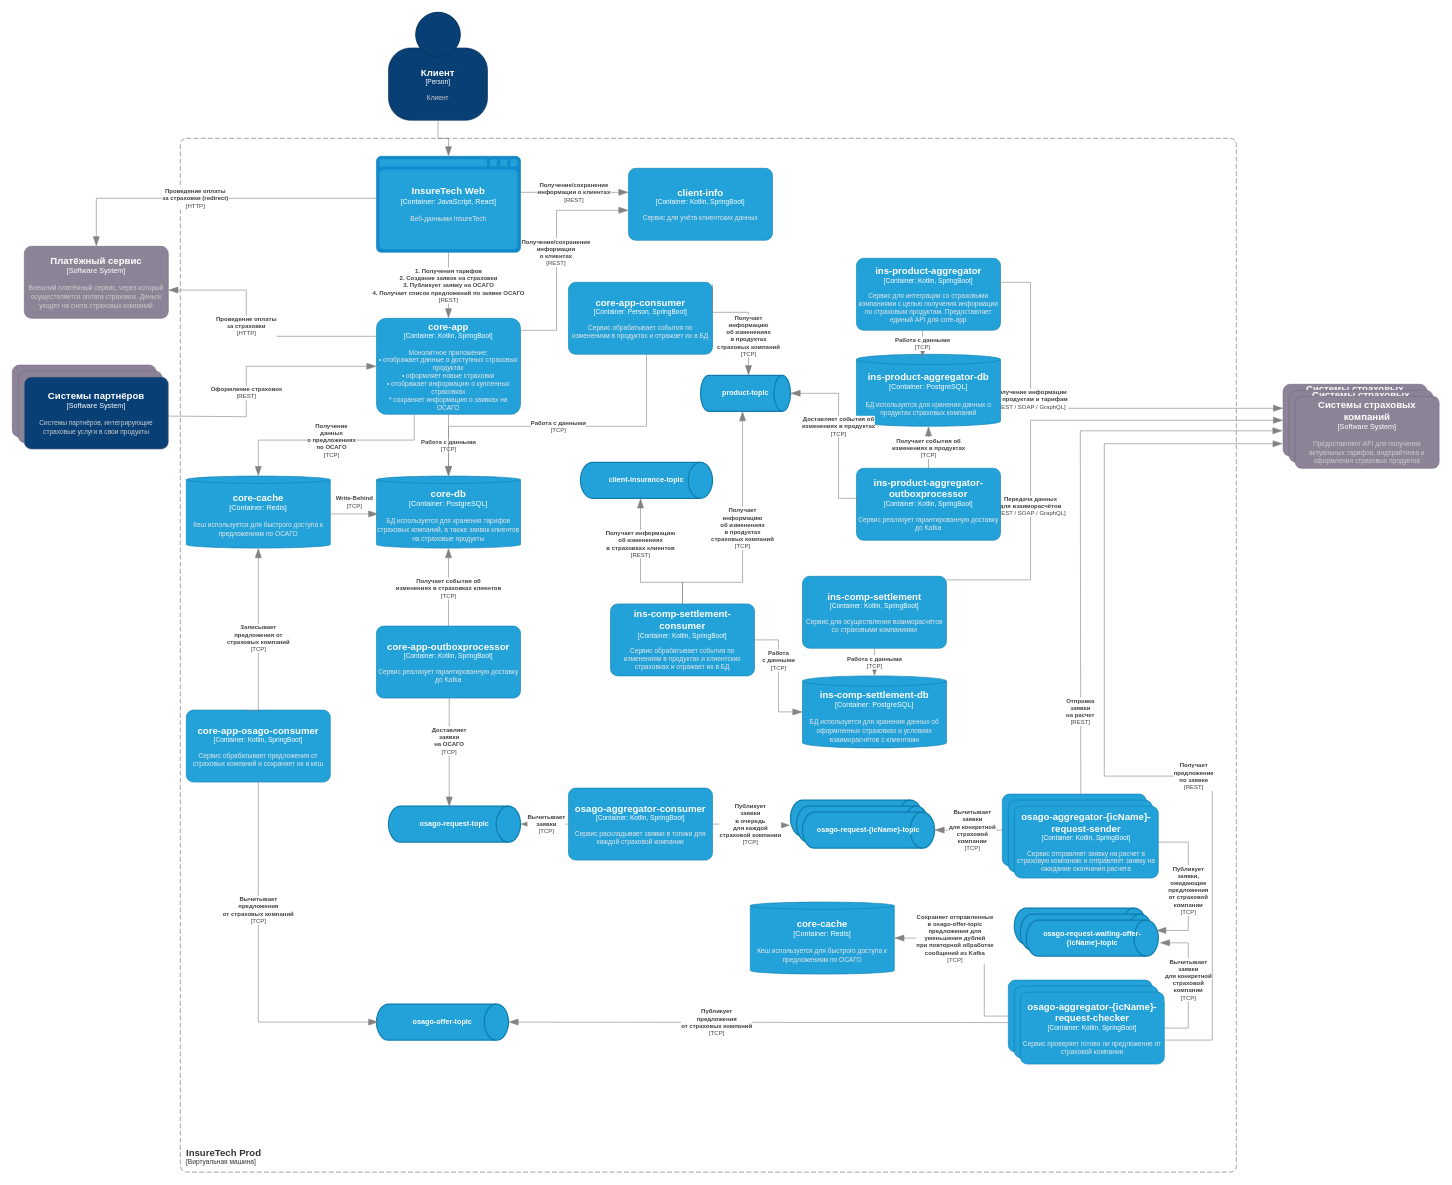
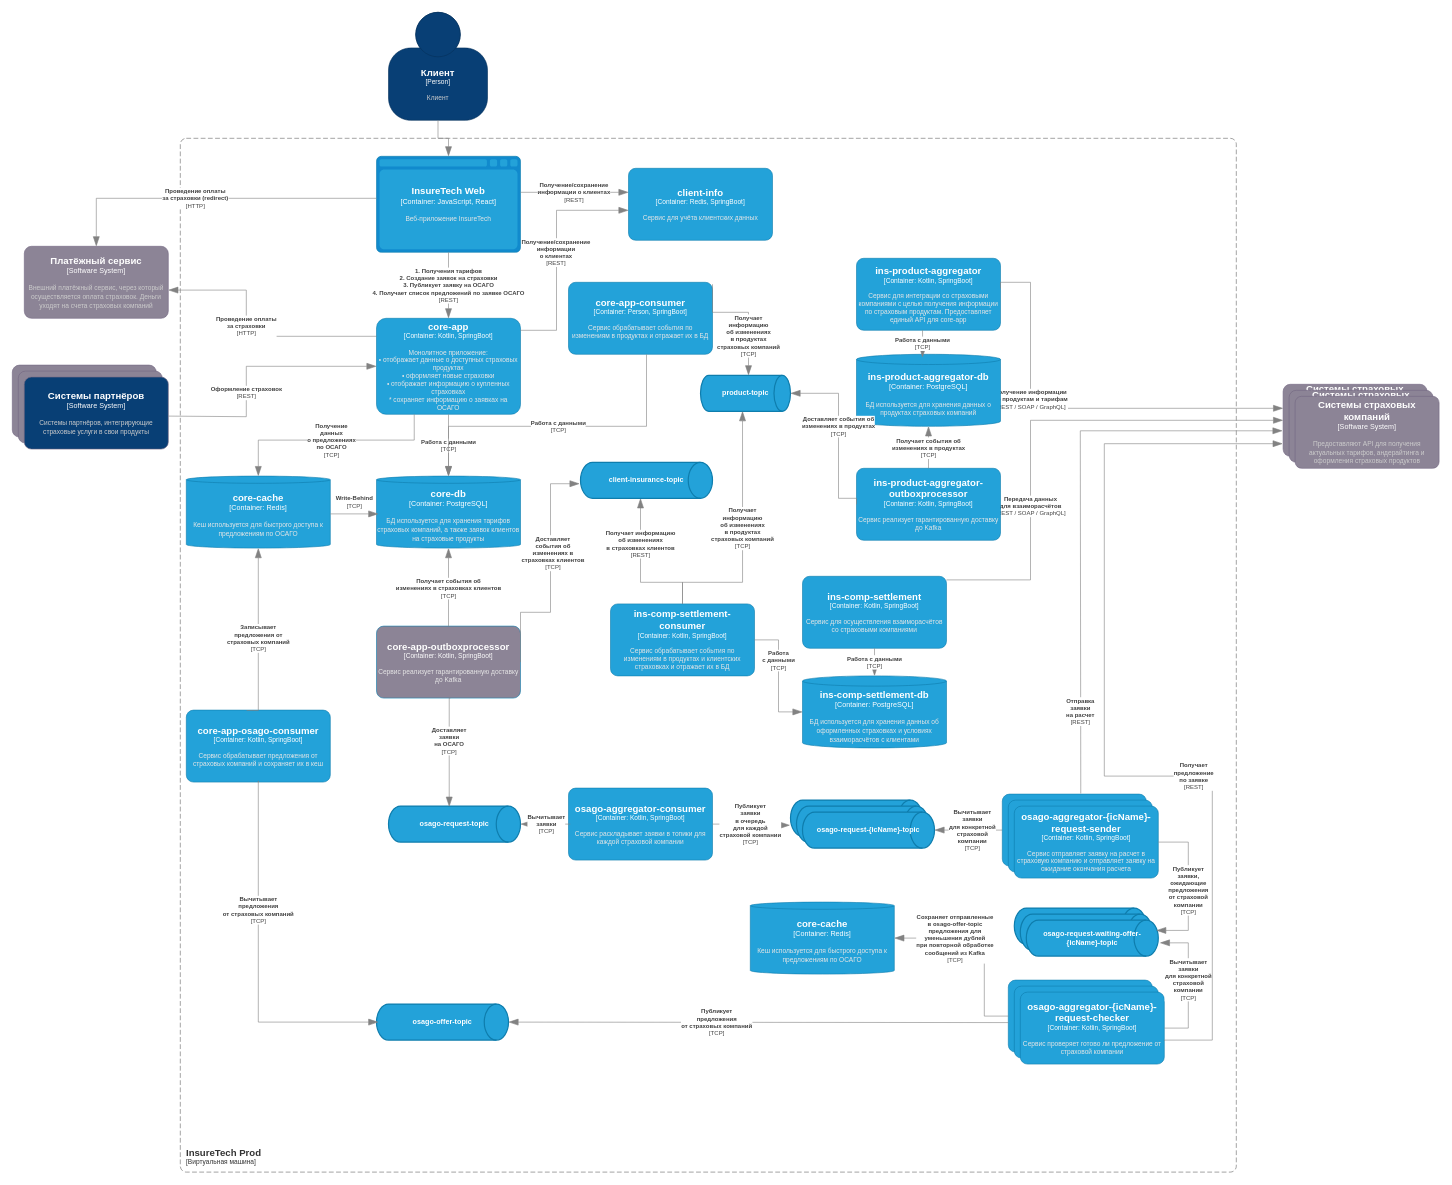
node "InsureTech Web [Container: JavaScript, React] Веб-данными InsureTech": label "InsureTech Web [Container: JavaScript, React] Веб-данными InsureTech" -> "InsureTech Web [Container: JavaScript, React] Веб-приложение InsureTech"
node "client-info [Container: Kotlin, SpringBoot] Сервис для учёта клиентских данных": label "client-info [Container: Kotlin, SpringBoot] Сервис для учёта клиентских данных" -> "client-info [Container: Redis, SpringBoot] Сервис для учёта клиентских данных"
edge "core-app-outboxprocessor [Container: Kotlin, SpringBoot] Сервис реализует гарантированную доставку до Kafka" -> "client-insurance-topic": added, label "Доставляет события об изменениях в страховках клиентов [TCP]"
node "core-app-outboxprocessor [Container: Kotlin, SpringBoot] Сервис реализует гарантированную доставку до Kafka": fillcolor #23a2d9 -> #8c8496
